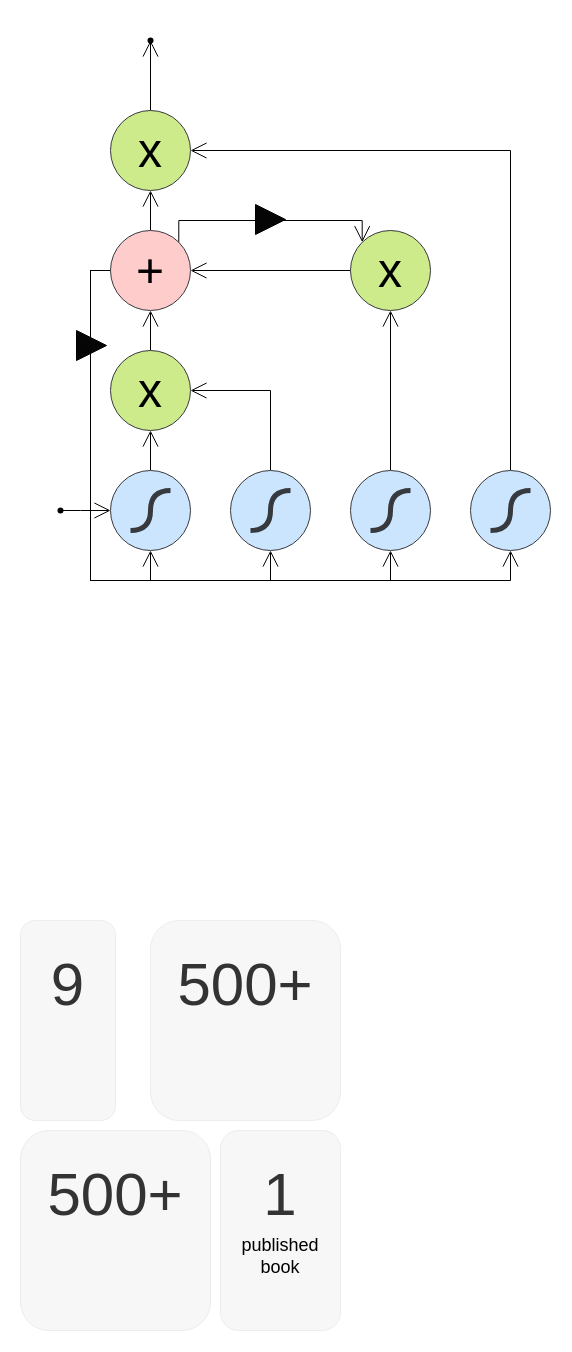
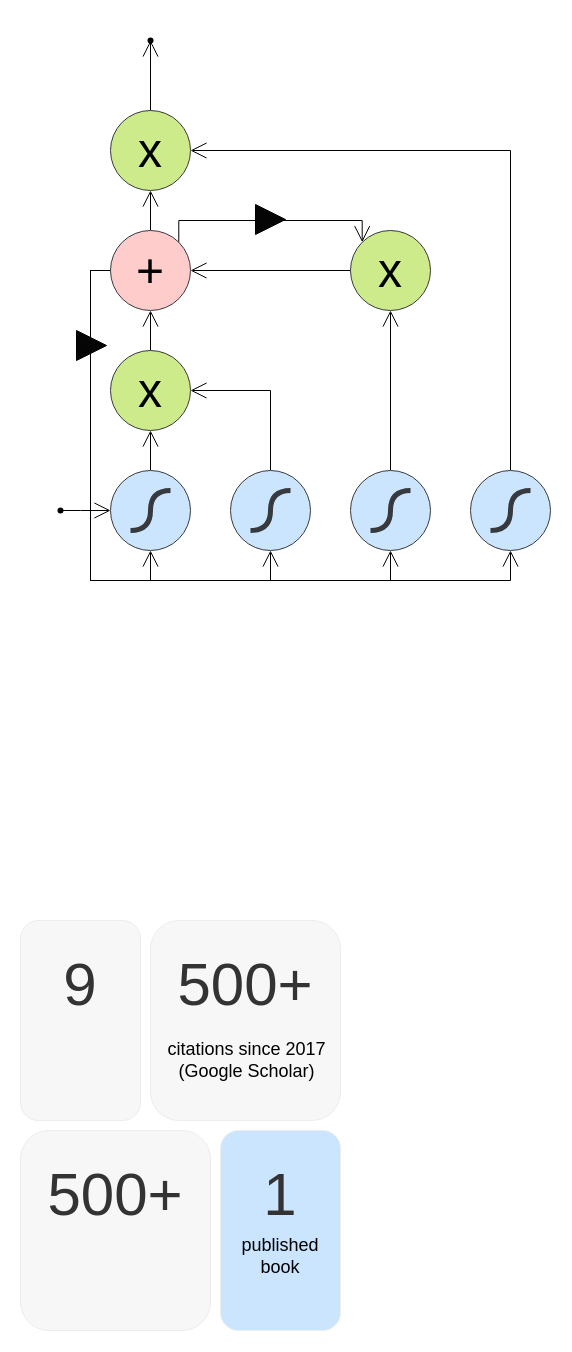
node "9": size 95x200 -> 120x200
node "citations since 2017 (Google Scholar)": added
node "1": fillcolor #f7f7f7 -> #cce5ff
